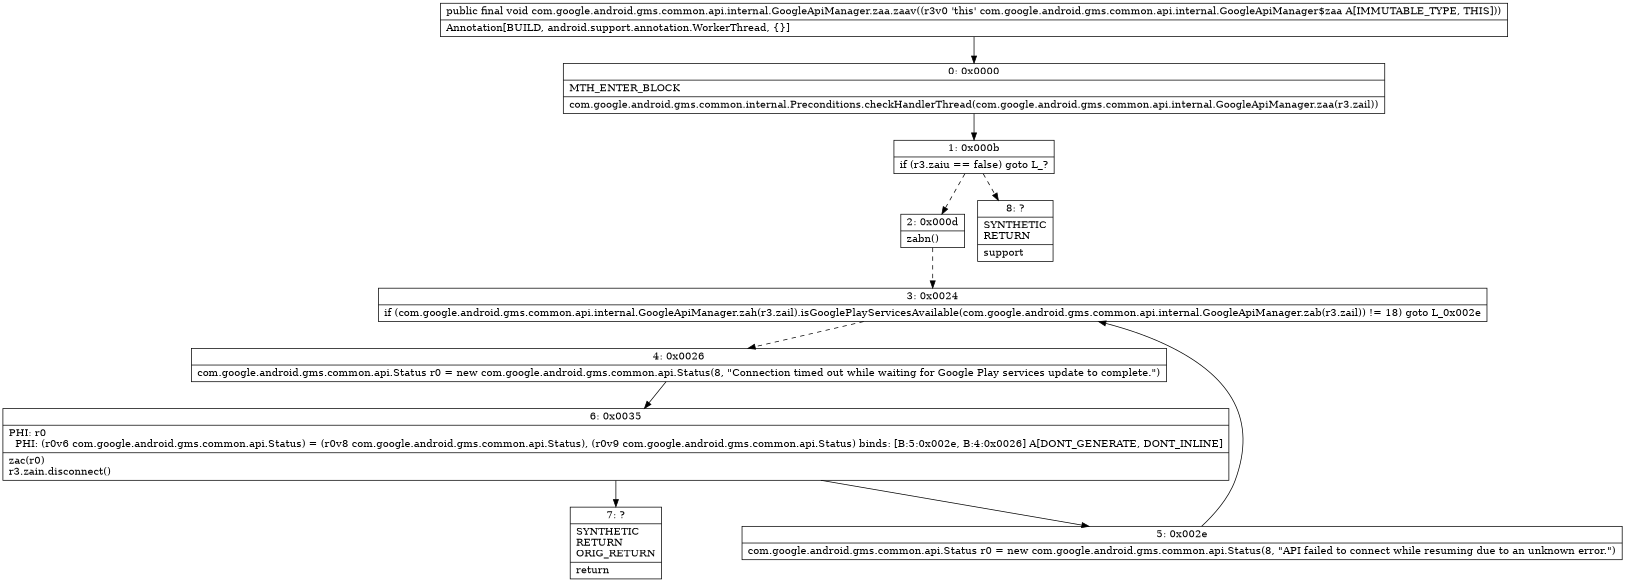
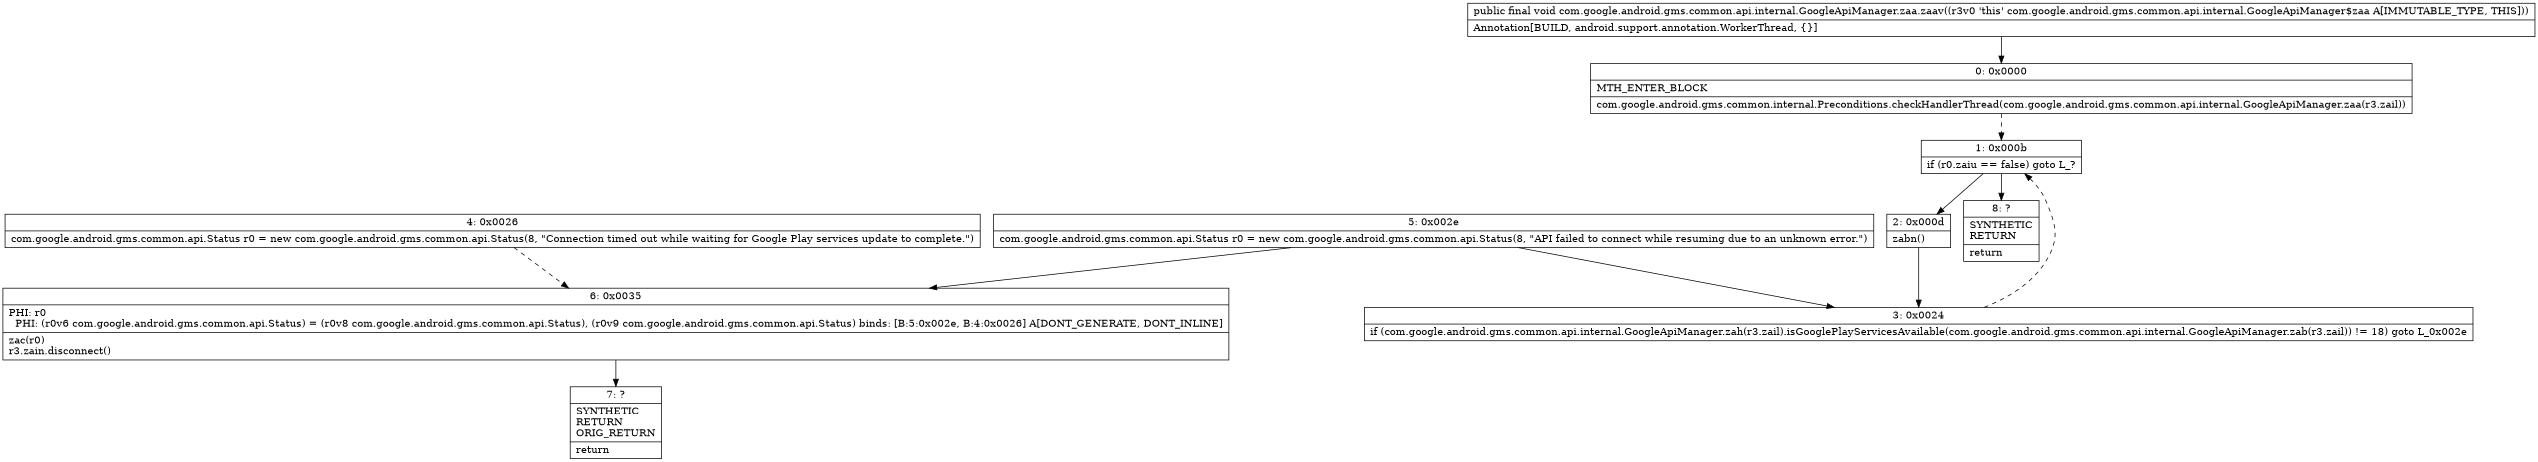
edge "0: 0x0000" -> "1: 0x000b": style solid -> dashed
node "1: 0x000b": text "if (r3.zaiu == false) goto L_?" -> "if (r0.zaiu == false) goto L_?"
edge "1: 0x000b" -> "8: ?": style dashed -> solid
edge "1: 0x000b" -> "2: 0x000d": style dashed -> solid
node "8: ?": text "support" -> "return"
edge "2: 0x000d" -> "3: 0x0024": style dashed -> solid
edge "3: 0x0024" -> "4: 0x0026": now "3: 0x0024" -> "1: 0x000b"
edge "4: 0x0026" -> "6: 0x0035": style solid -> dashed
edge "6: 0x0035" -> "5: 0x002e": reversed
